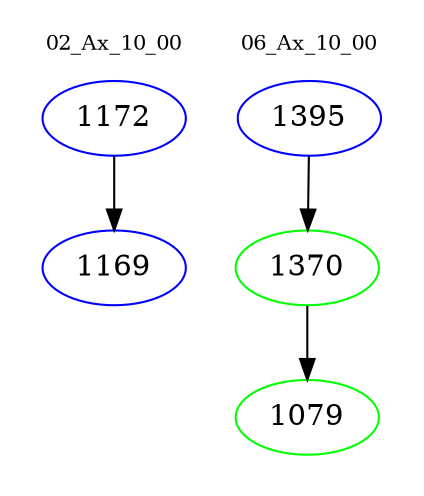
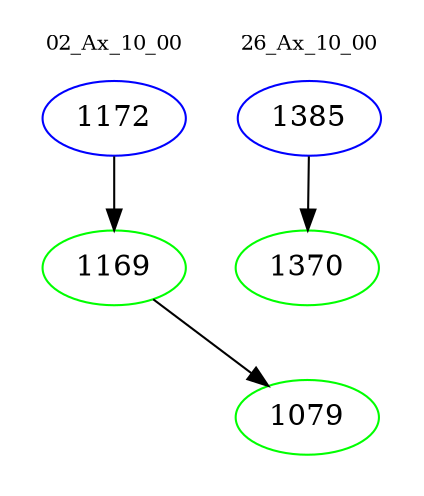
cluster "06_Ax_10_00": label "06_Ax_10_00" -> "26_Ax_10_00"
node "1395": label "1395" -> "1385"
node "1169": color blue -> green
edge "1370" -> "1079": now "1169" -> "1079"
